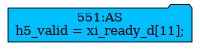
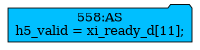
node "551:AS h5_valid = xi_ready_d[11];": label "551:AS h5_valid = xi_ready_d[11];" -> "558:AS h5_valid = xi_ready_d[11];"
